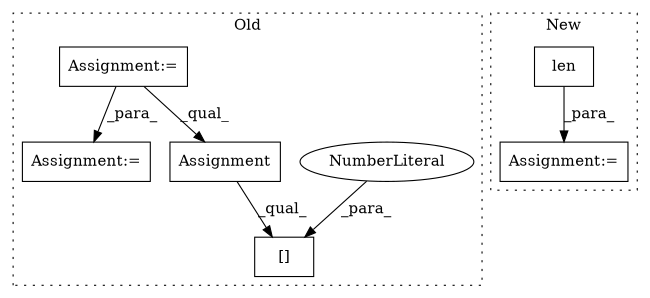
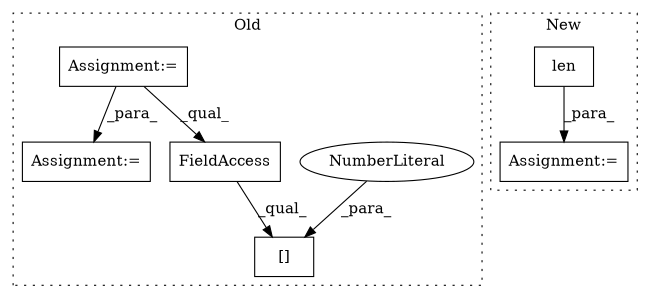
node "Assignment": label "Assignment" -> "FieldAccess"
